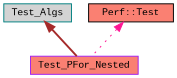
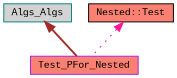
node "Test_Algs": label "Test_Algs" -> "Algs_Algs"
node "Perf::Test": label "Perf::Test" -> "Nested::Test"
